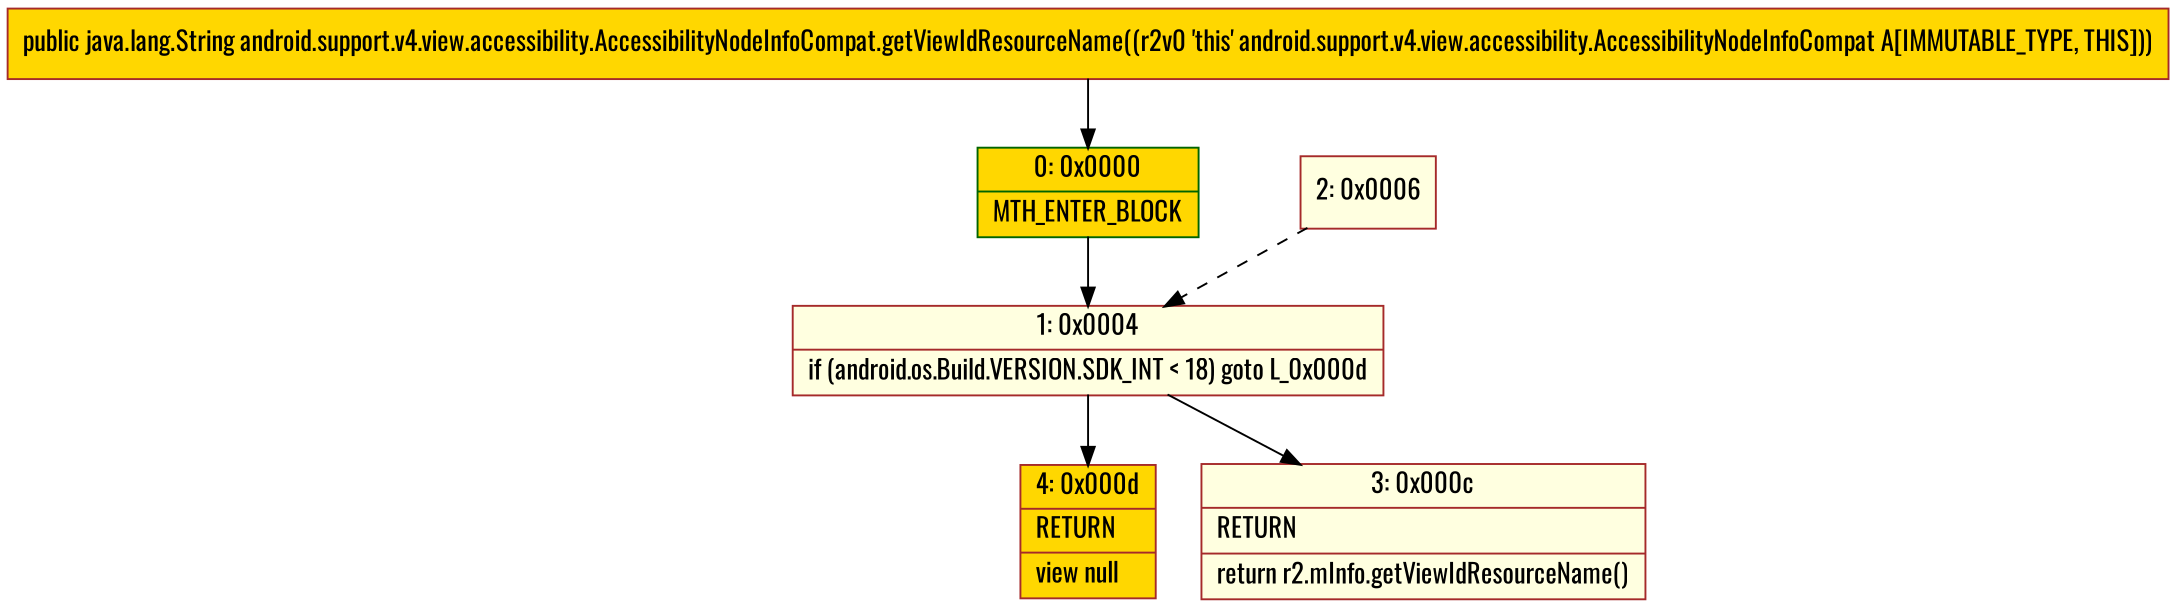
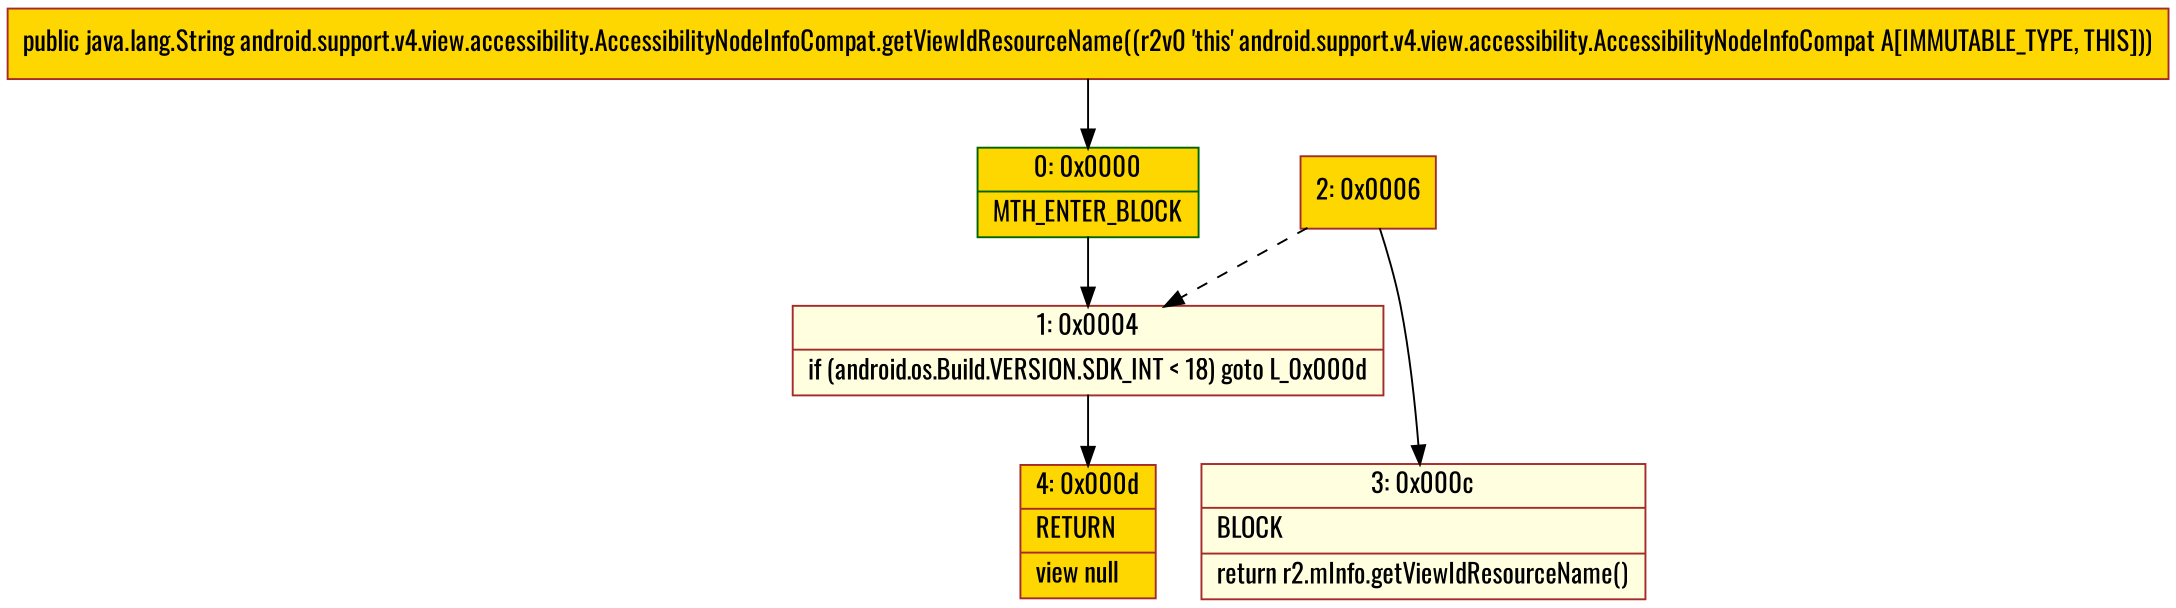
node "2: 0x0006": fillcolor lightyellow -> gold
edge "1: 0x0004" -> "3: 0x000c": now "2: 0x0006" -> "3: 0x000c"
node "3: 0x000c": text "RETURN" -> "BLOCK"
